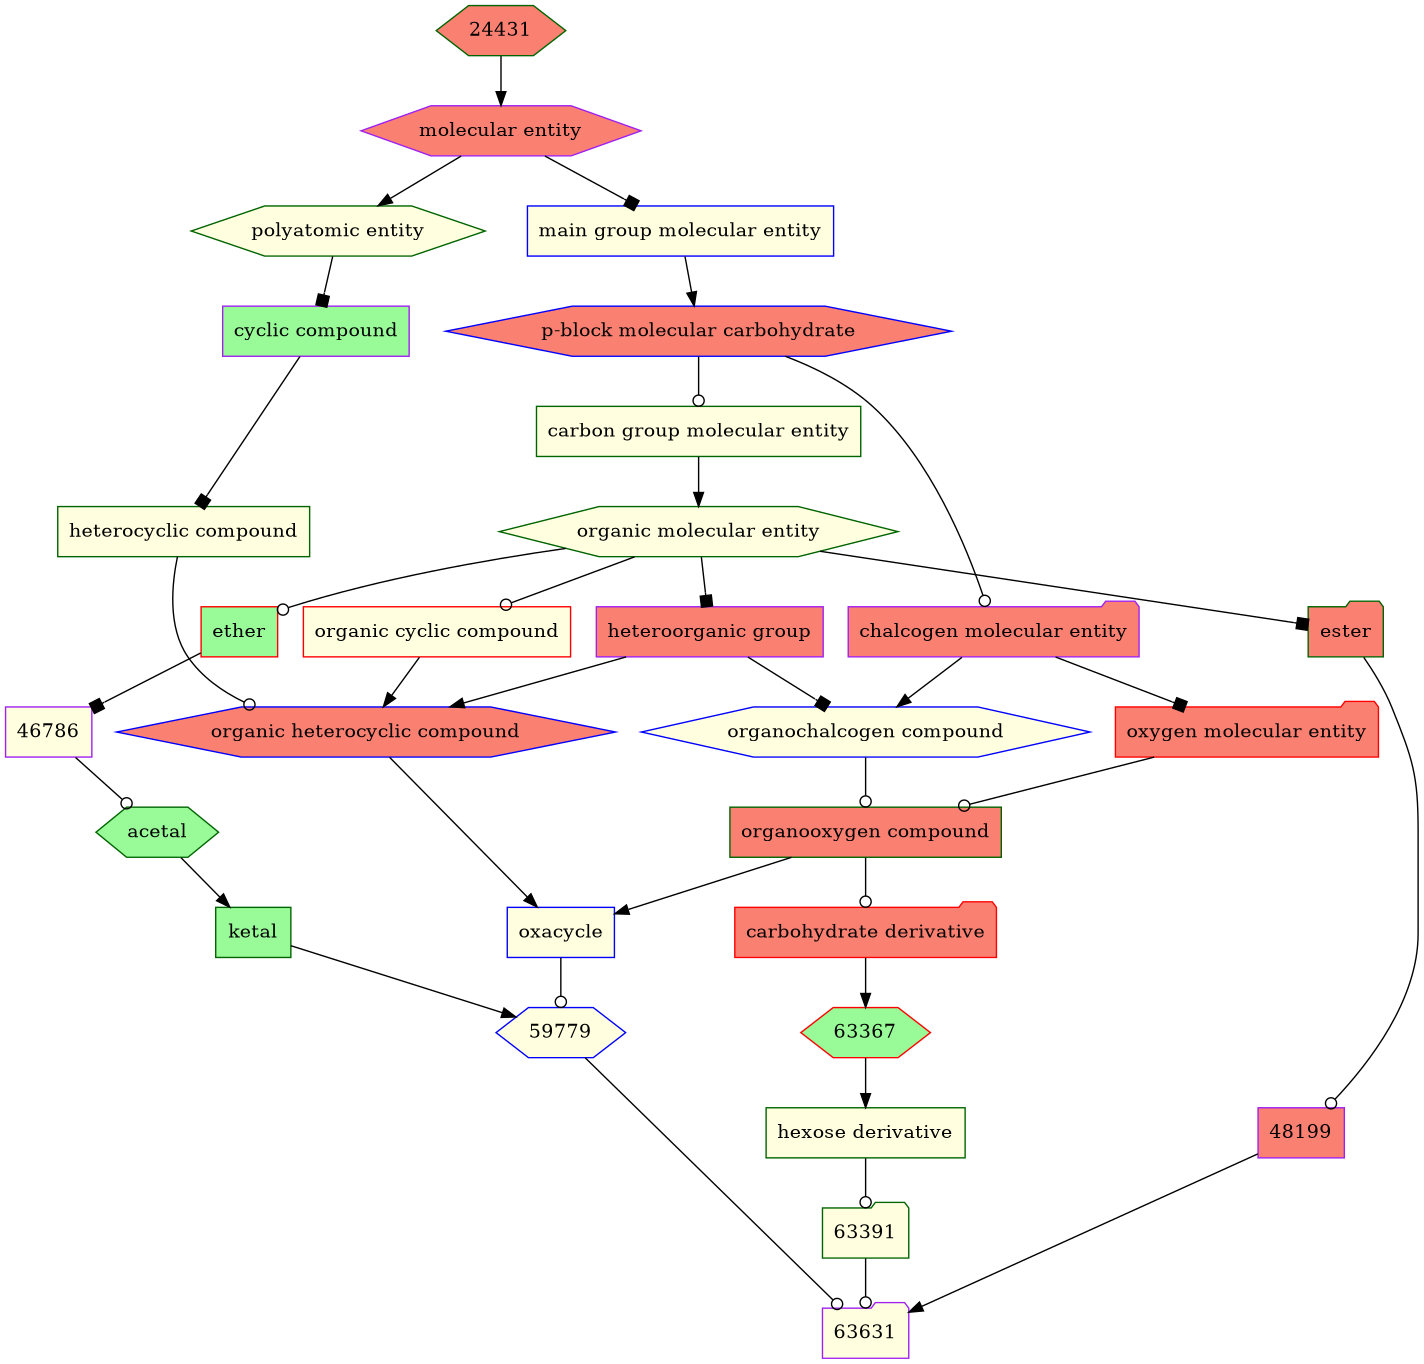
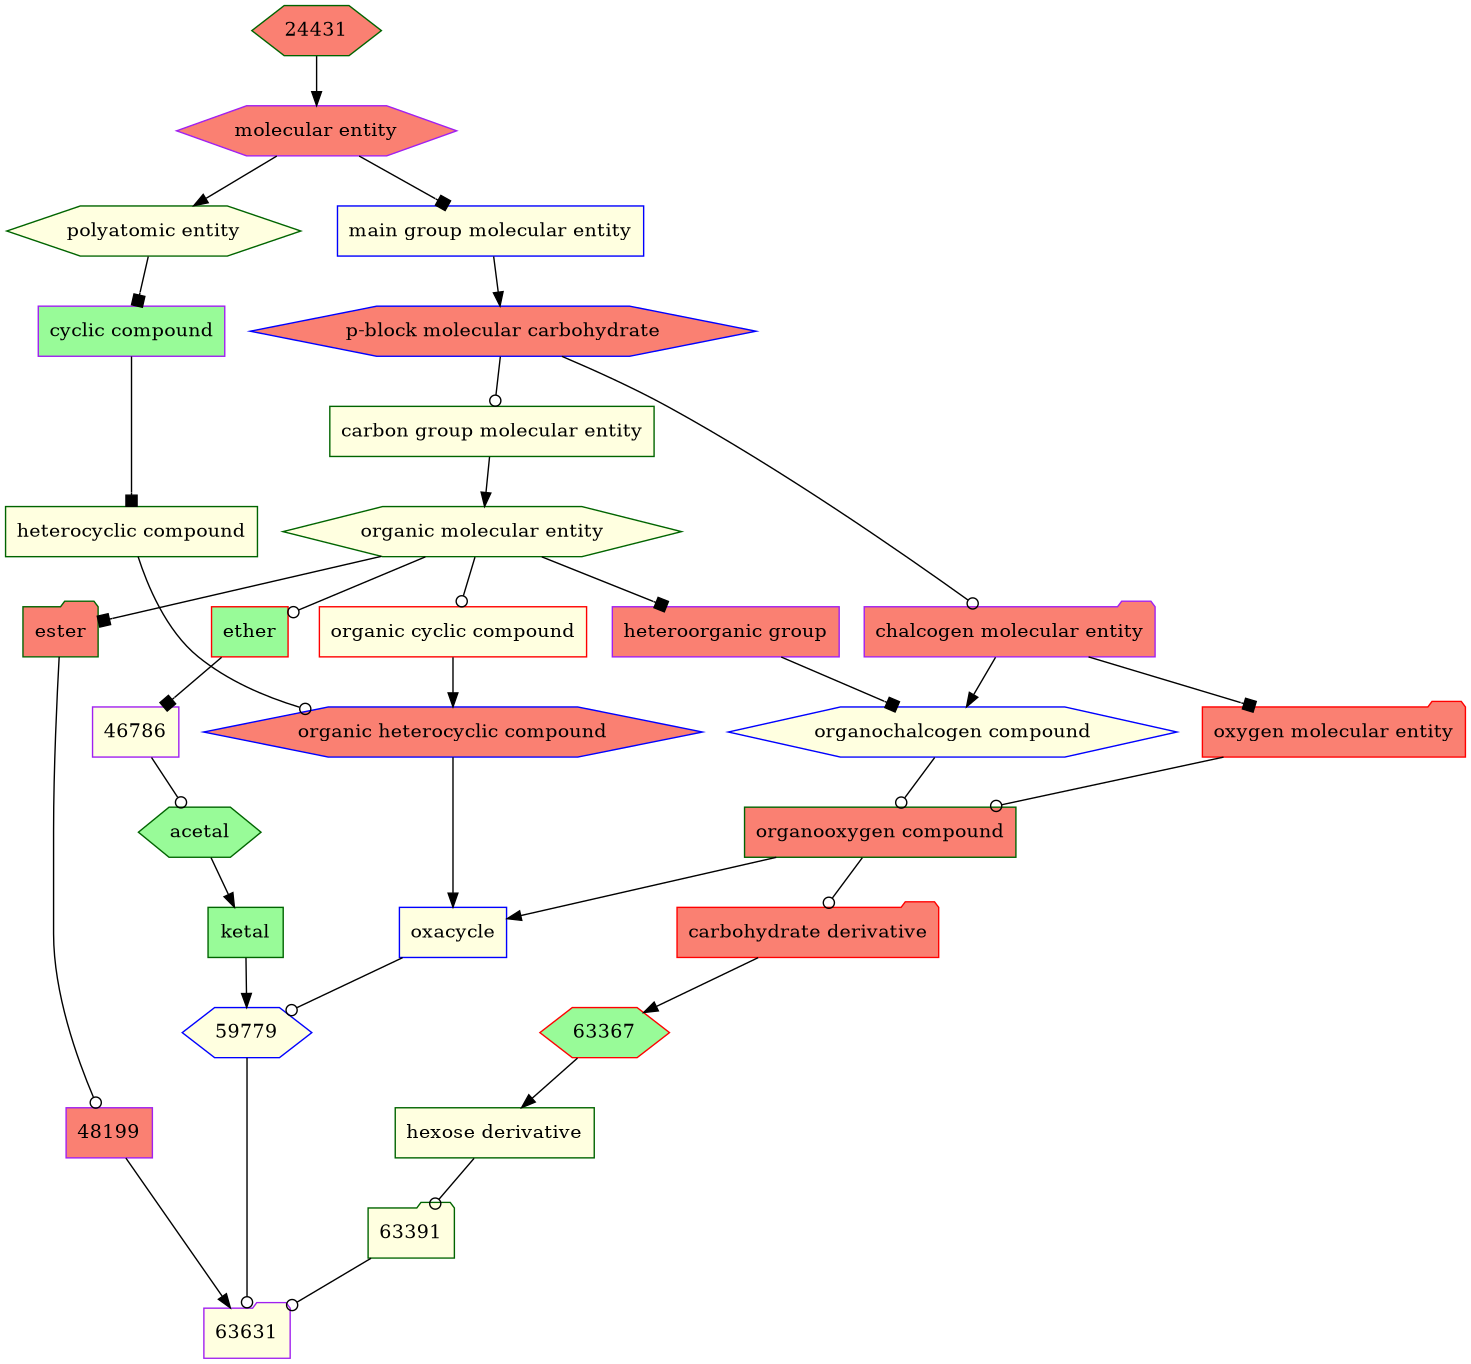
edge "heteroorganic group" -> "organic heterocyclic compound": removed
